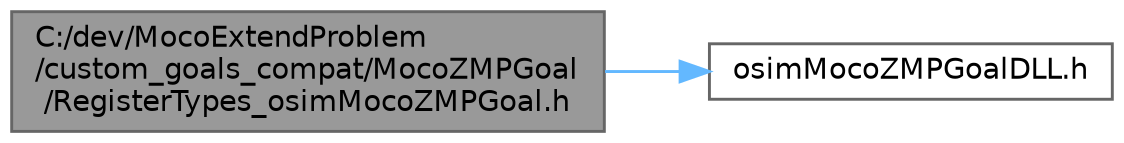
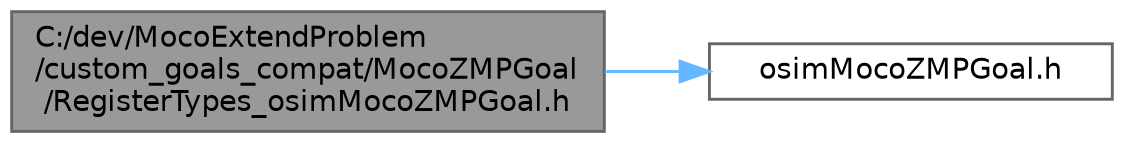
node "osimMocoZMPGoalDLL.h": label "osimMocoZMPGoalDLL.h" -> "osimMocoZMPGoal.h"
